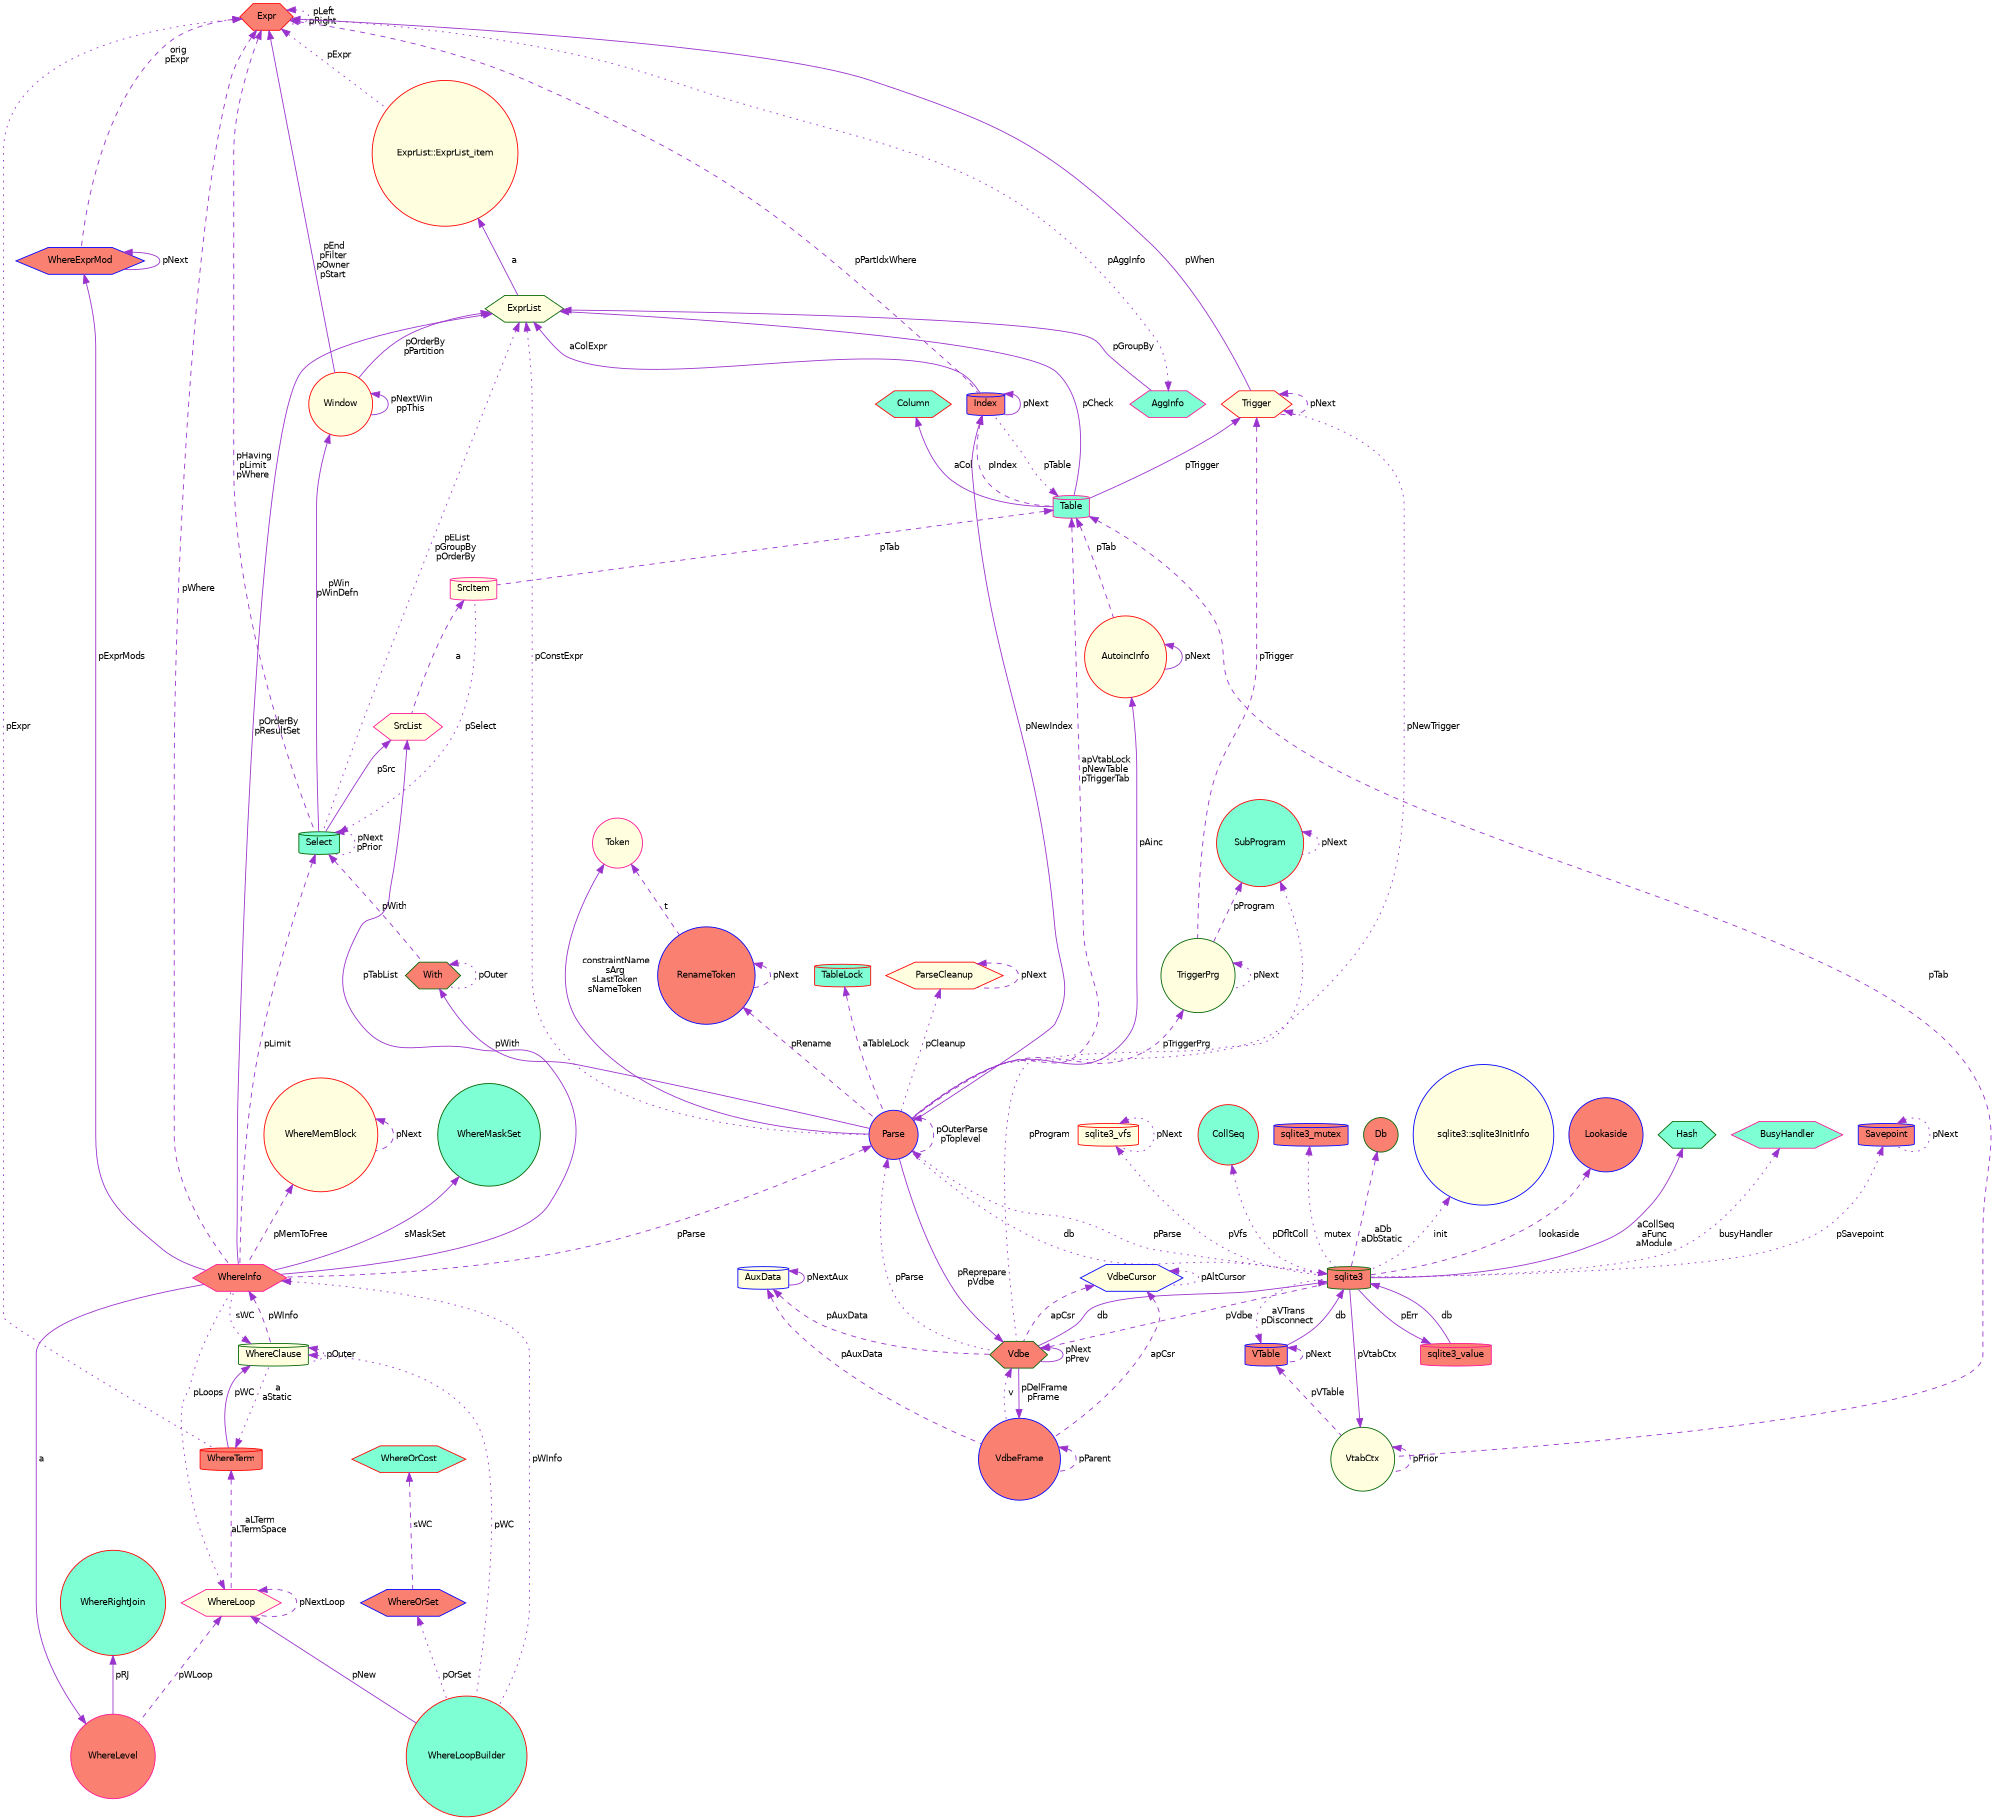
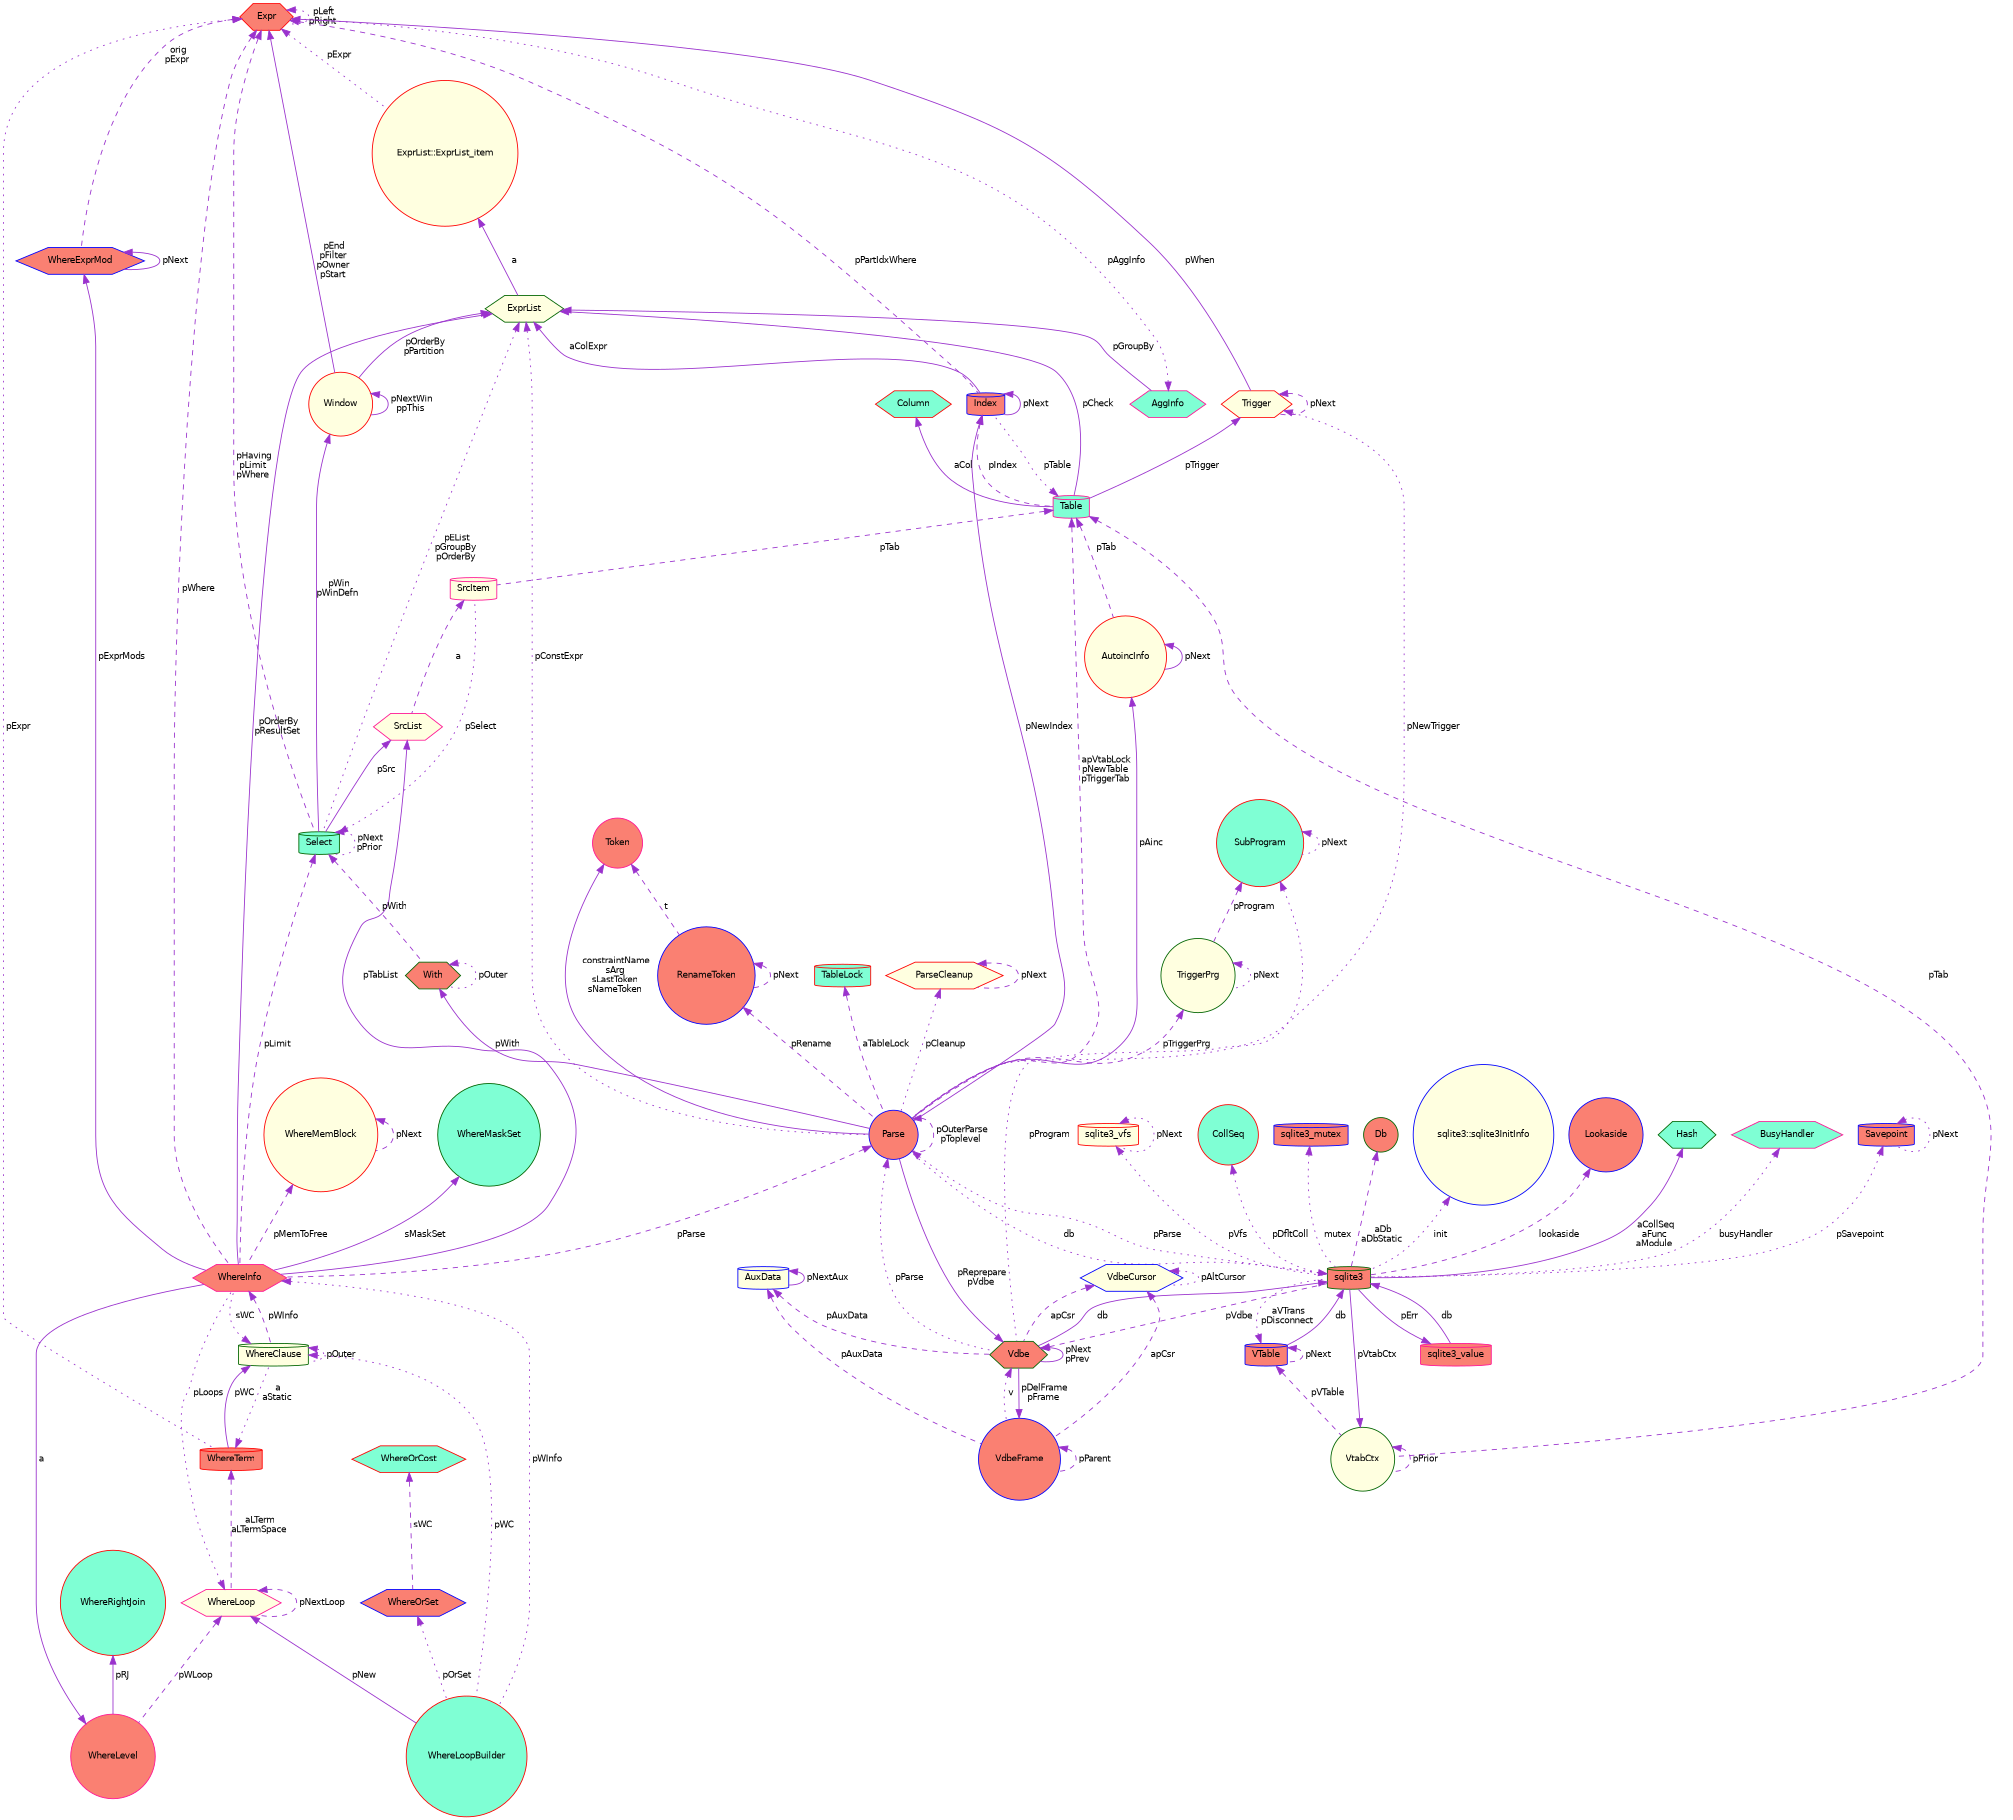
edge "TriggerPrg" -> "Trigger": removed, label "pTrigger"
node "Token": fillcolor lightyellow -> salmon
